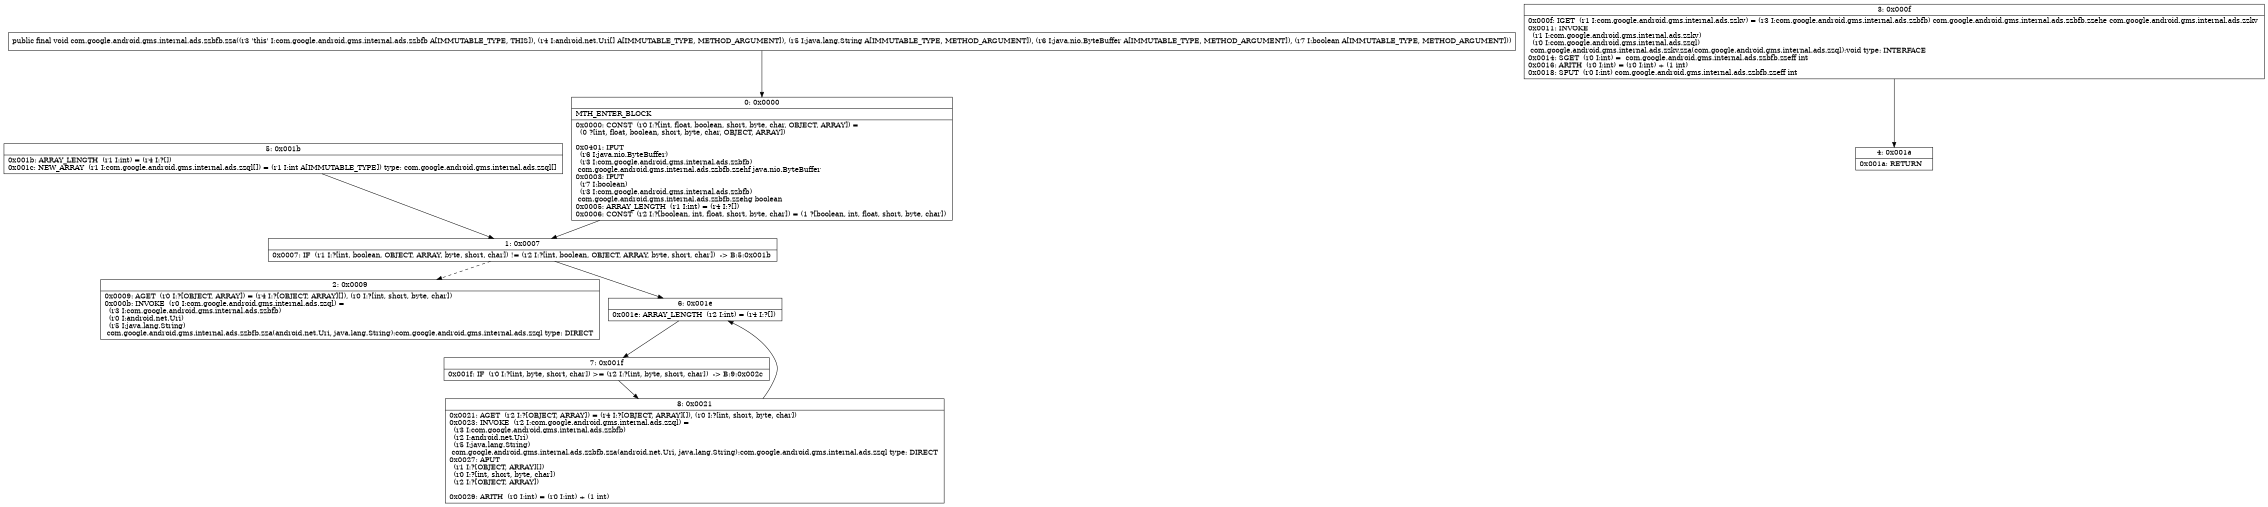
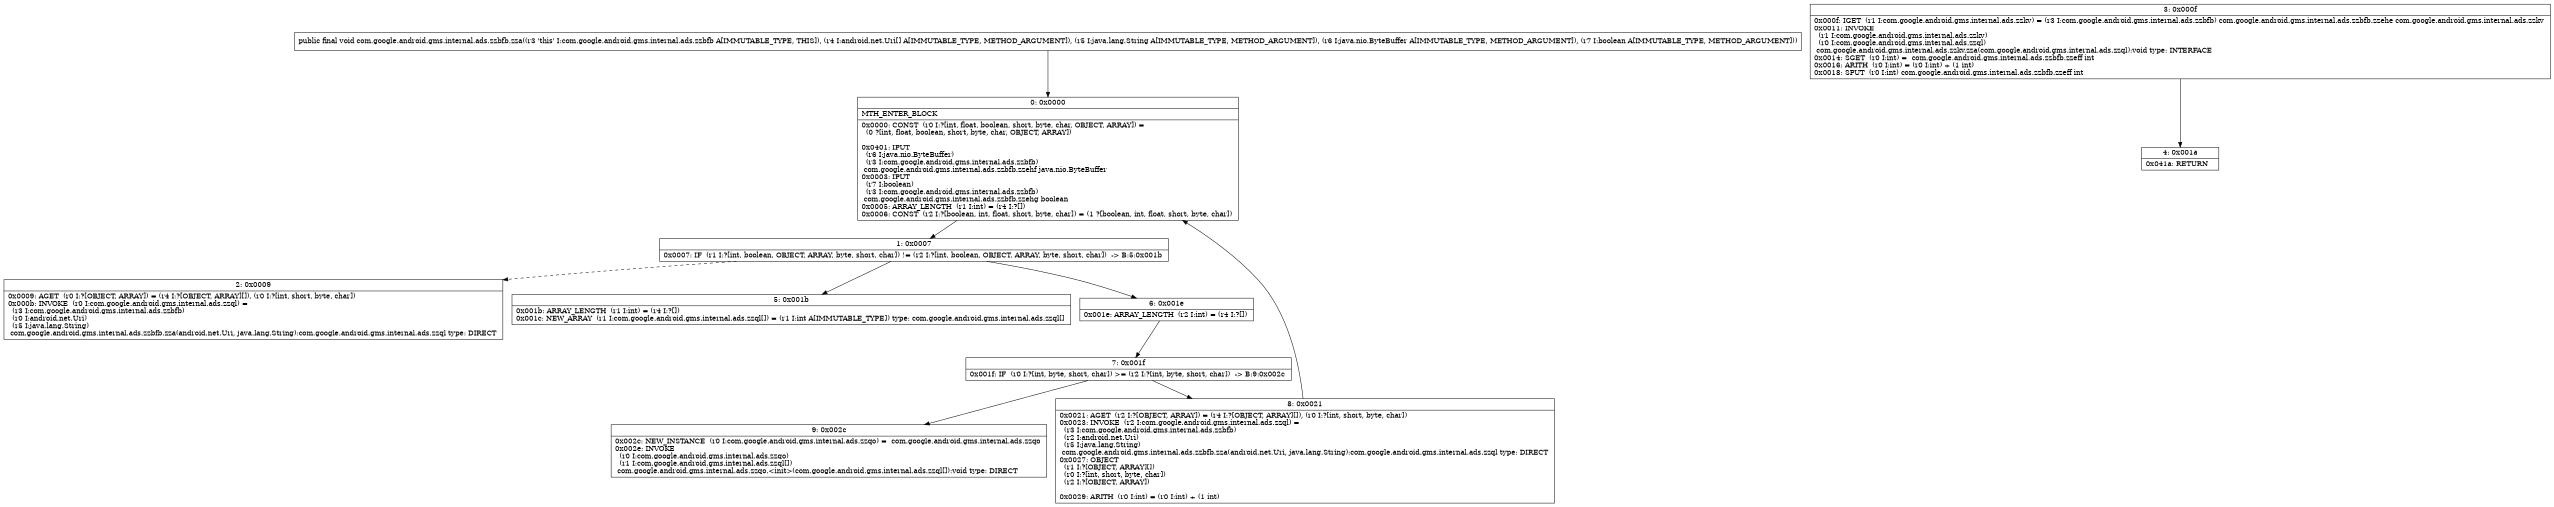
node "4: 0x001a": text "0x001a: RETURN" -> "0x041a: RETURN"
edge "5: 0x001b" -> "1: 0x0007": reversed
edge "8: 0x0021" -> "6: 0x001e": now "8: 0x0021" -> "0: 0x0000"
node "9: 0x002c": added
node "8: 0x0021": text "0x0027: APUT" -> "0x0027: OBJECT"
